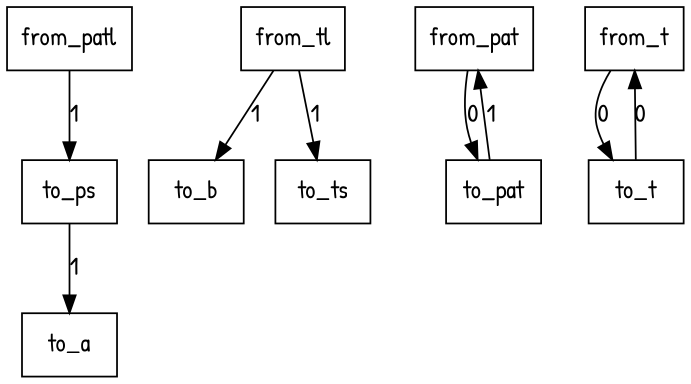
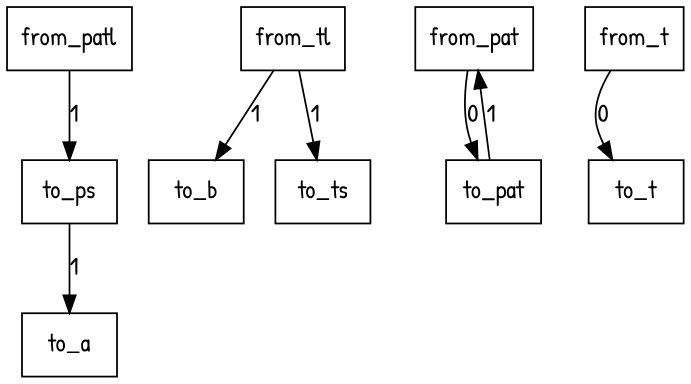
edge "to_t" -> "from_t": removed, label "0"
